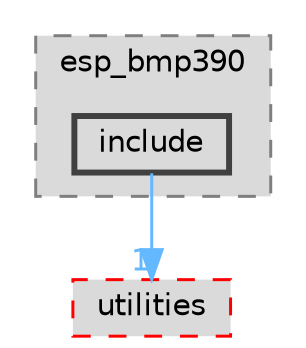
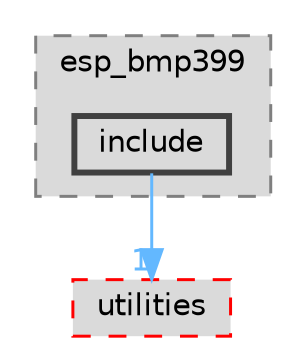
cluster "esp_bmp390": label "esp_bmp390" -> "esp_bmp399"
